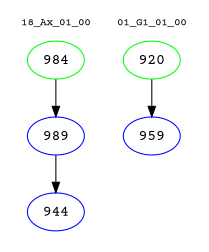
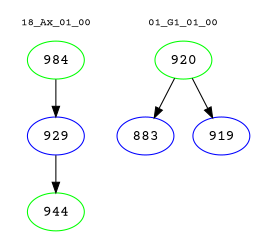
node "989": label "989" -> "929"
node "883": added
node "959": label "959" -> "919"
node "944": color blue -> green
